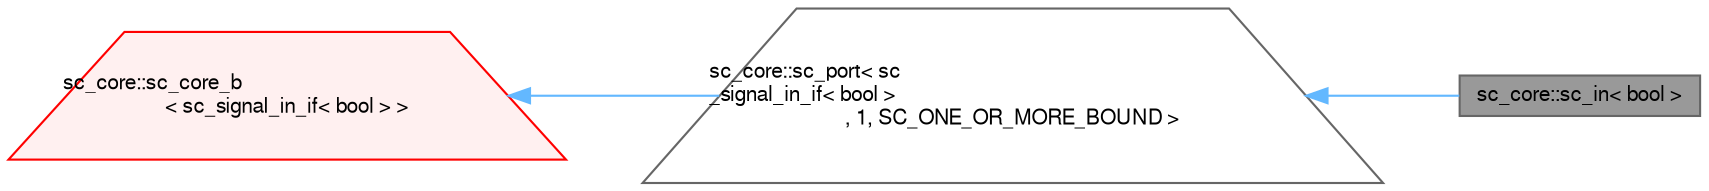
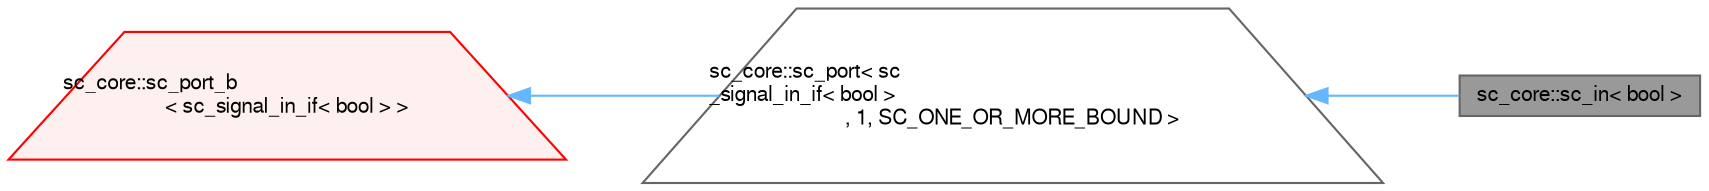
node "sc_core::sc_core_b < sc_signal_in_if< bool > >": label "sc_core::sc_core_b < sc_signal_in_if< bool > >" -> "sc_core::sc_port_b < sc_signal_in_if< bool > >"
